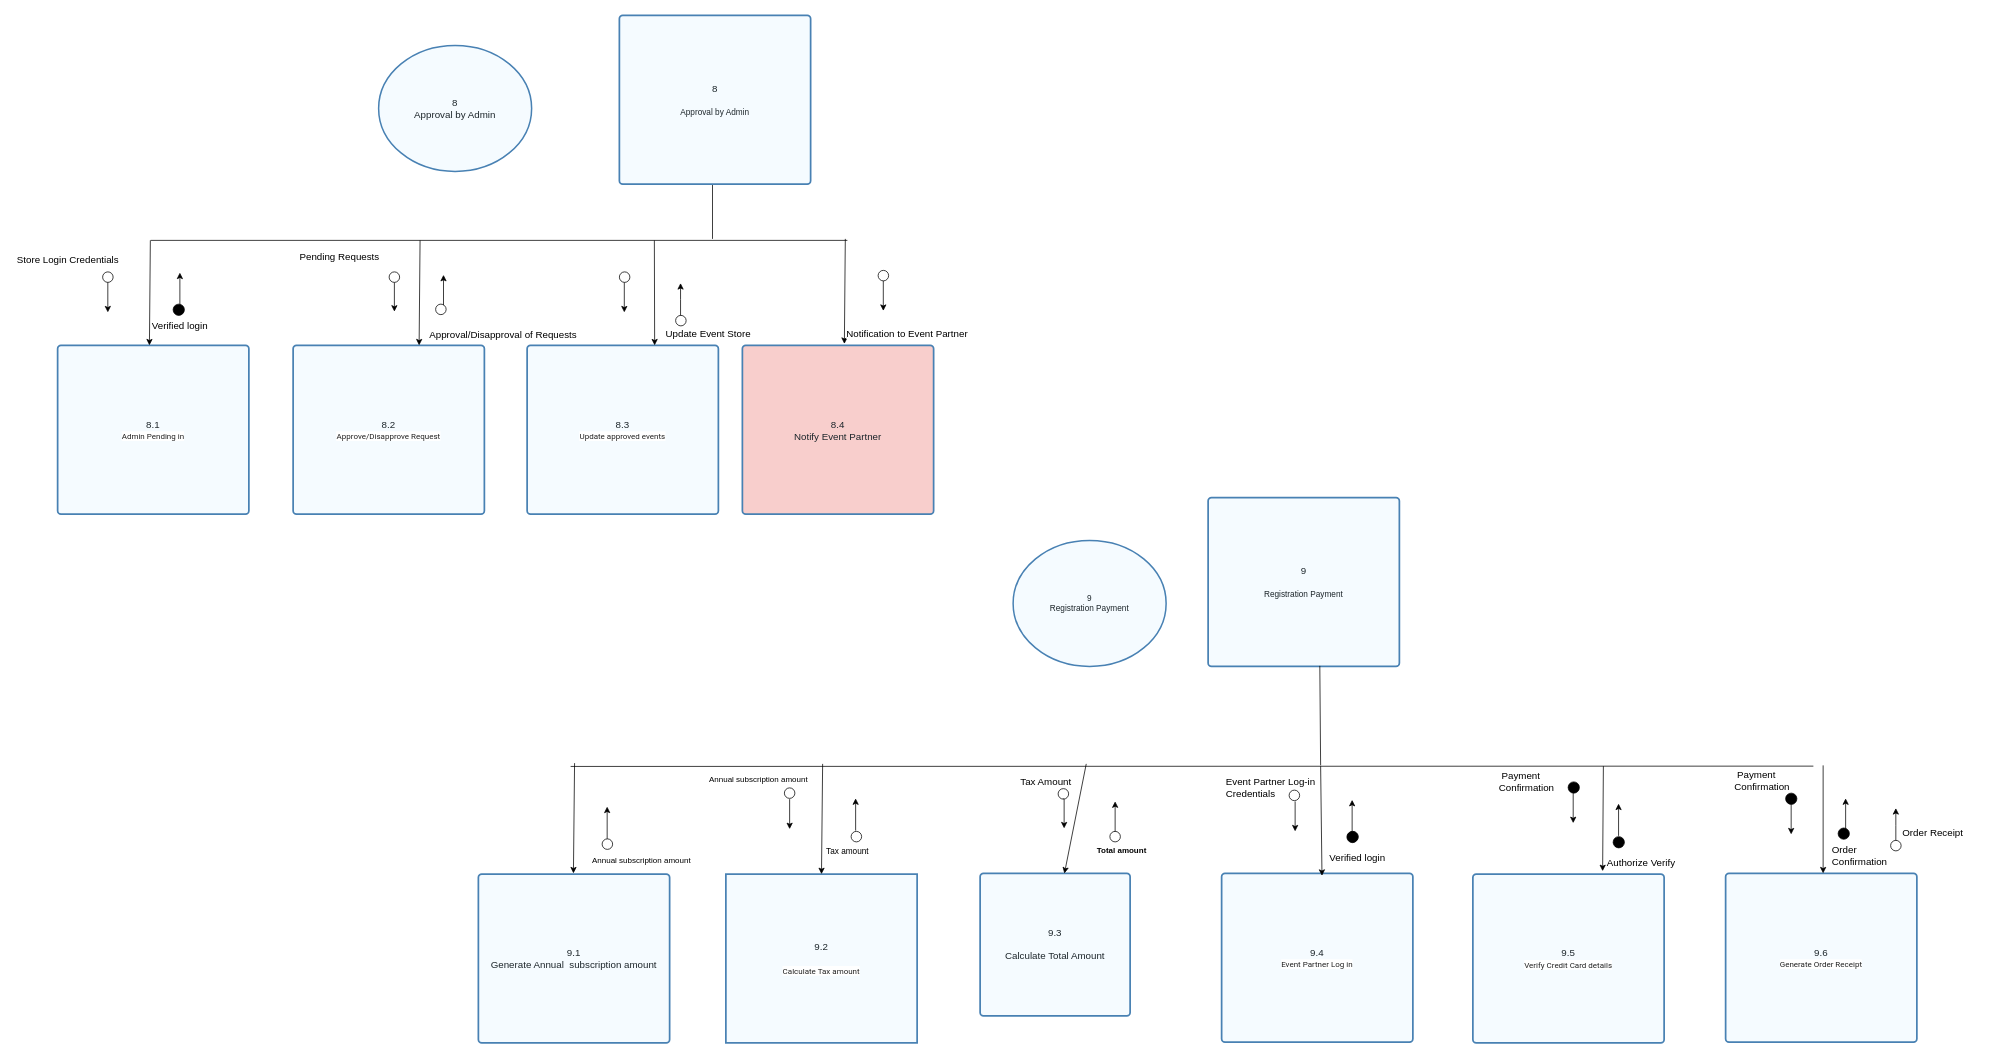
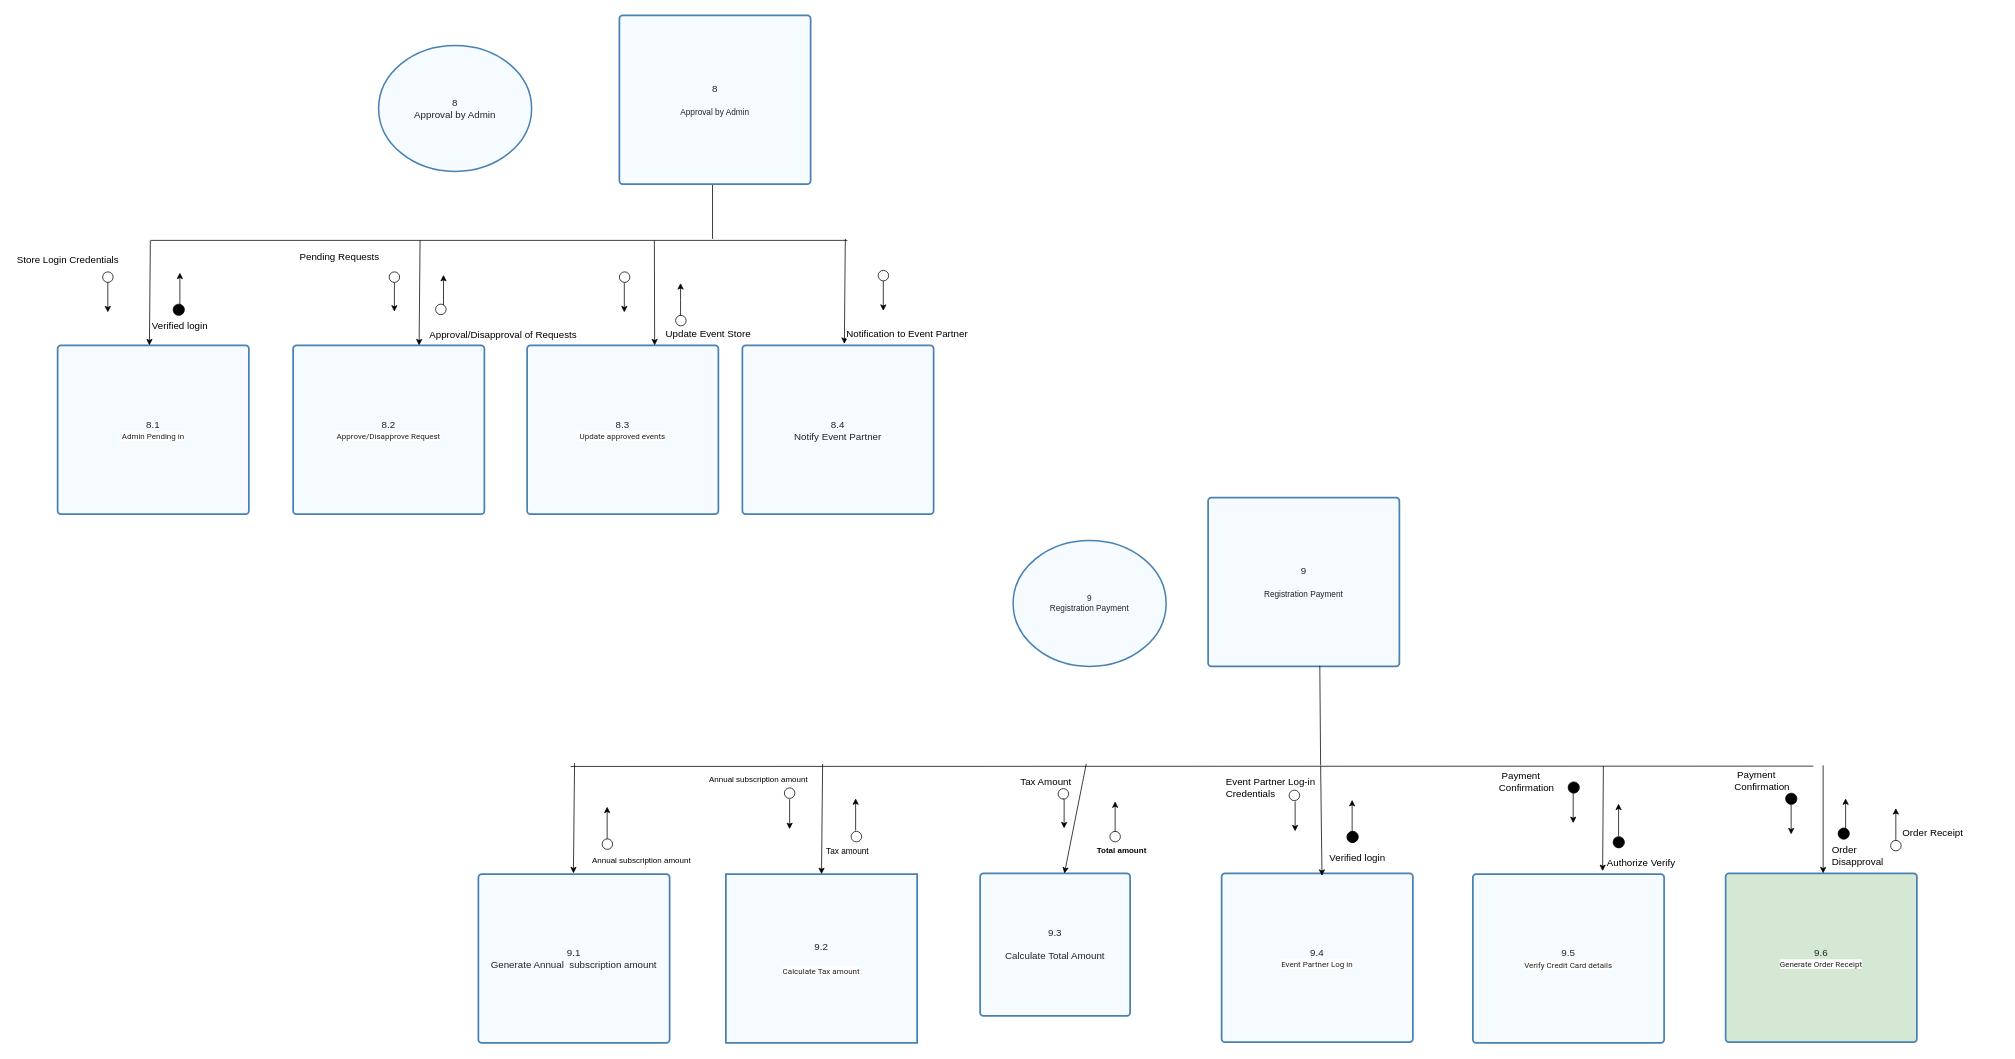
node "8.4 Notify Event Partner": fillcolor #f8cecc -> #f5fbff
node "Order Confirmation": label "Order Confirmation" -> "Order Disapproval"
node "9.6 Generate Order Receipt": fillcolor #f5fbff -> #d5e8d4
